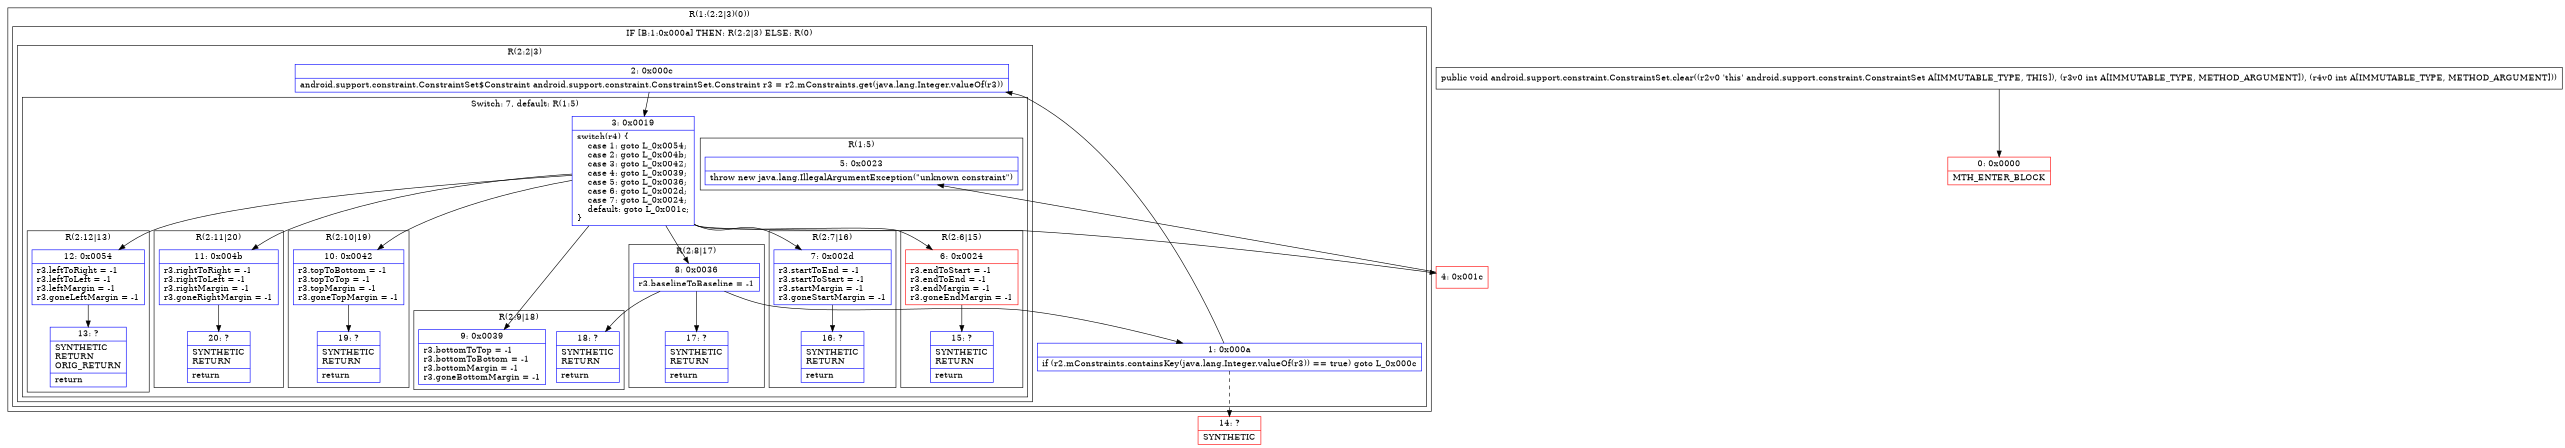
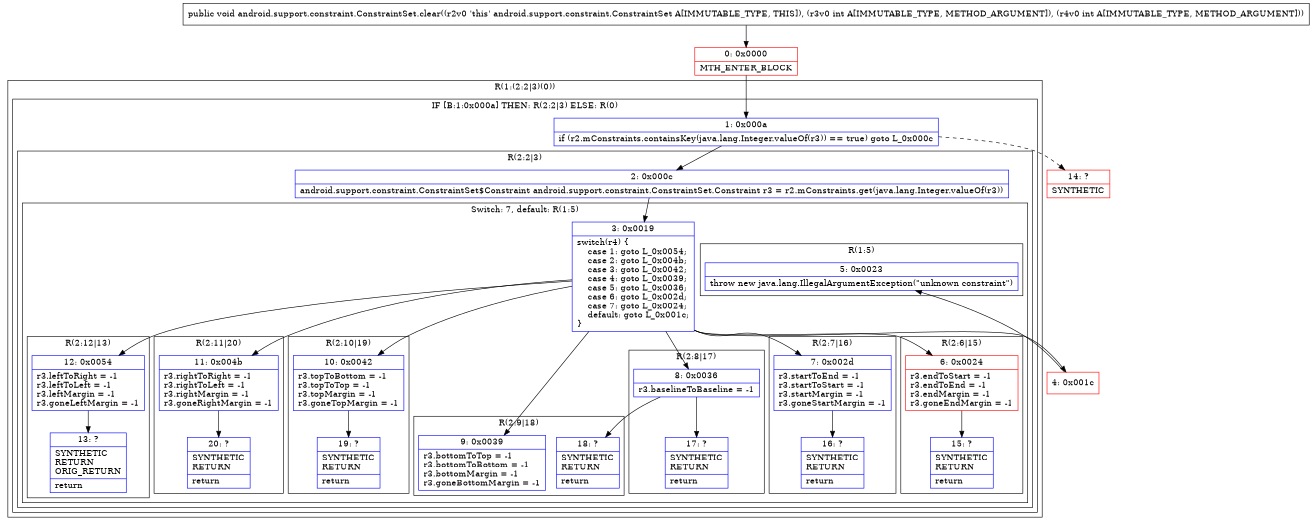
edge "8: 0x0036" -> "1: 0x000a": now "0: 0x0000" -> "1: 0x000a"
